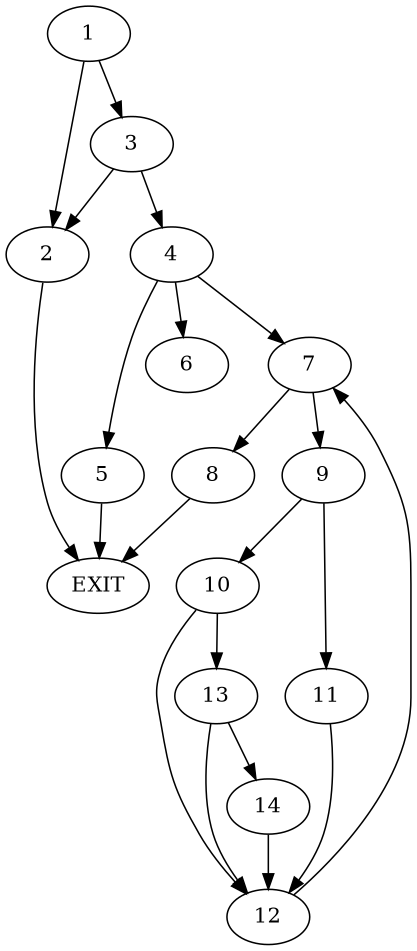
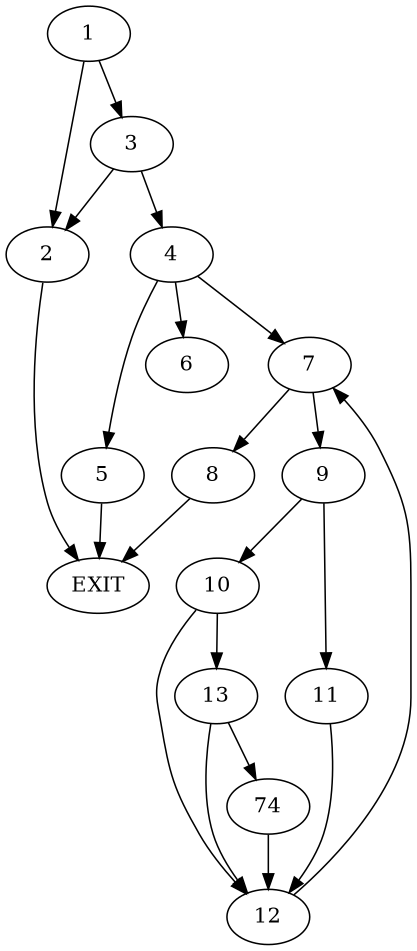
node "14": label "14" -> "74"
